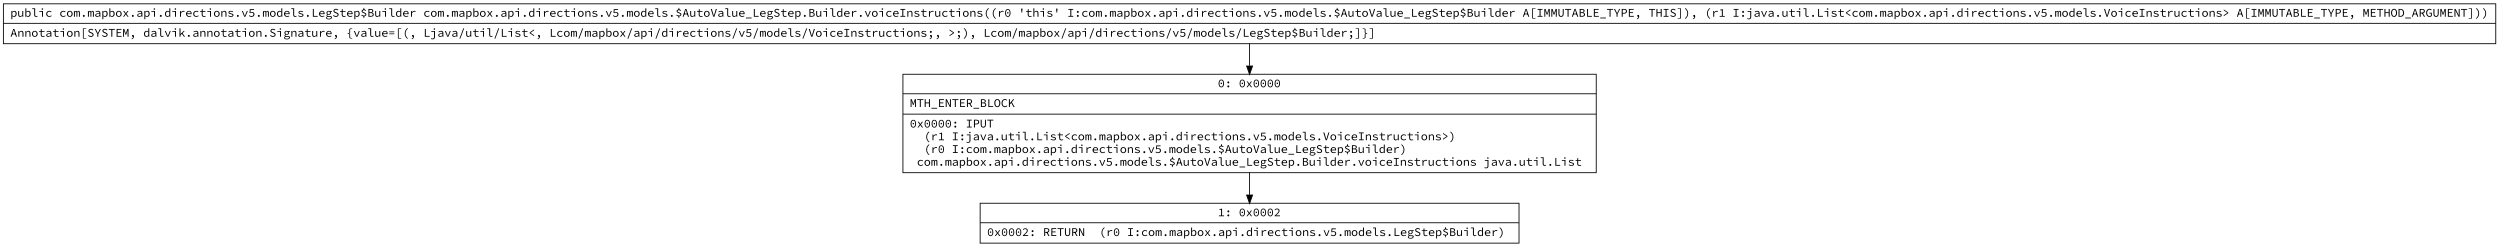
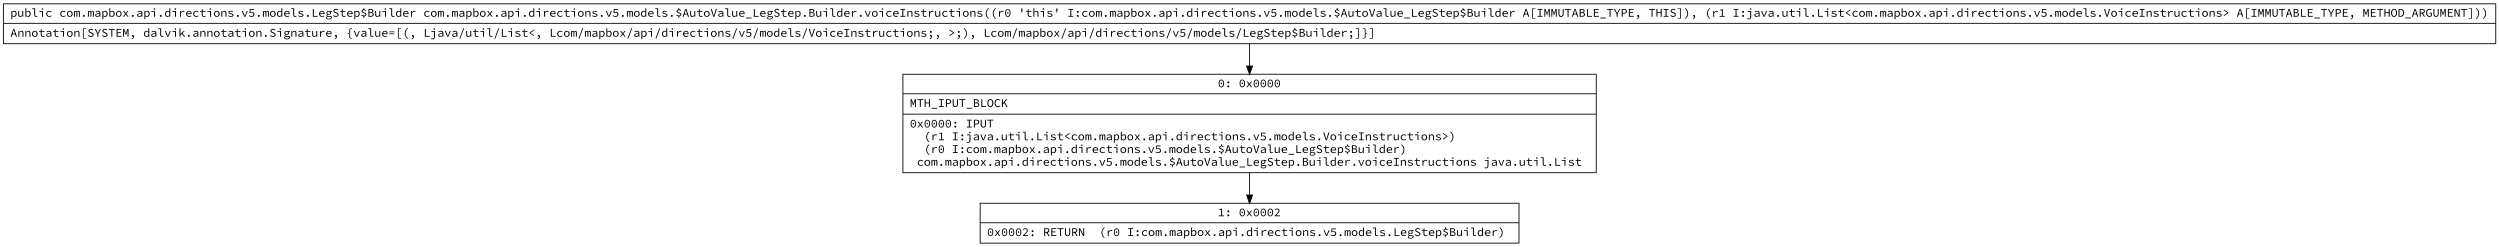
node "0: 0x0000": text "MTH_ENTER_BLOCK" -> "MTH_IPUT_BLOCK"
